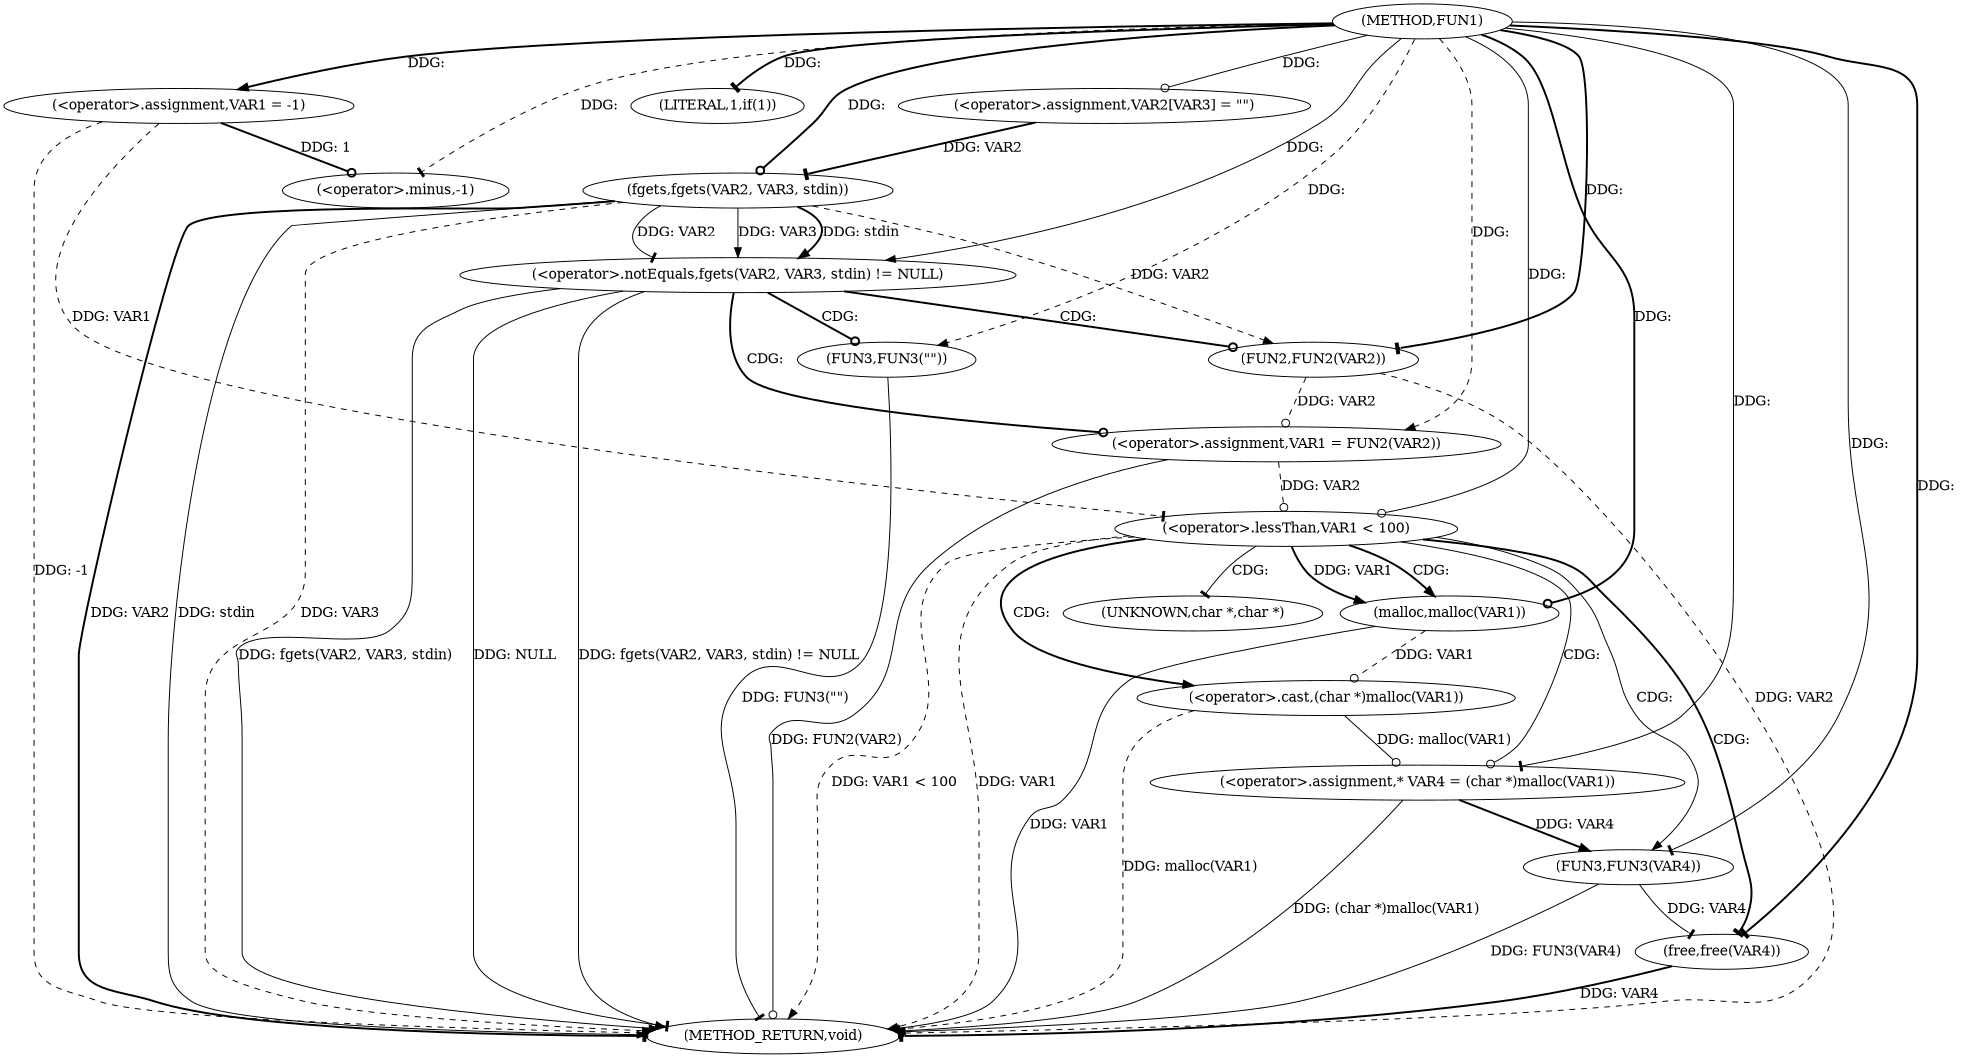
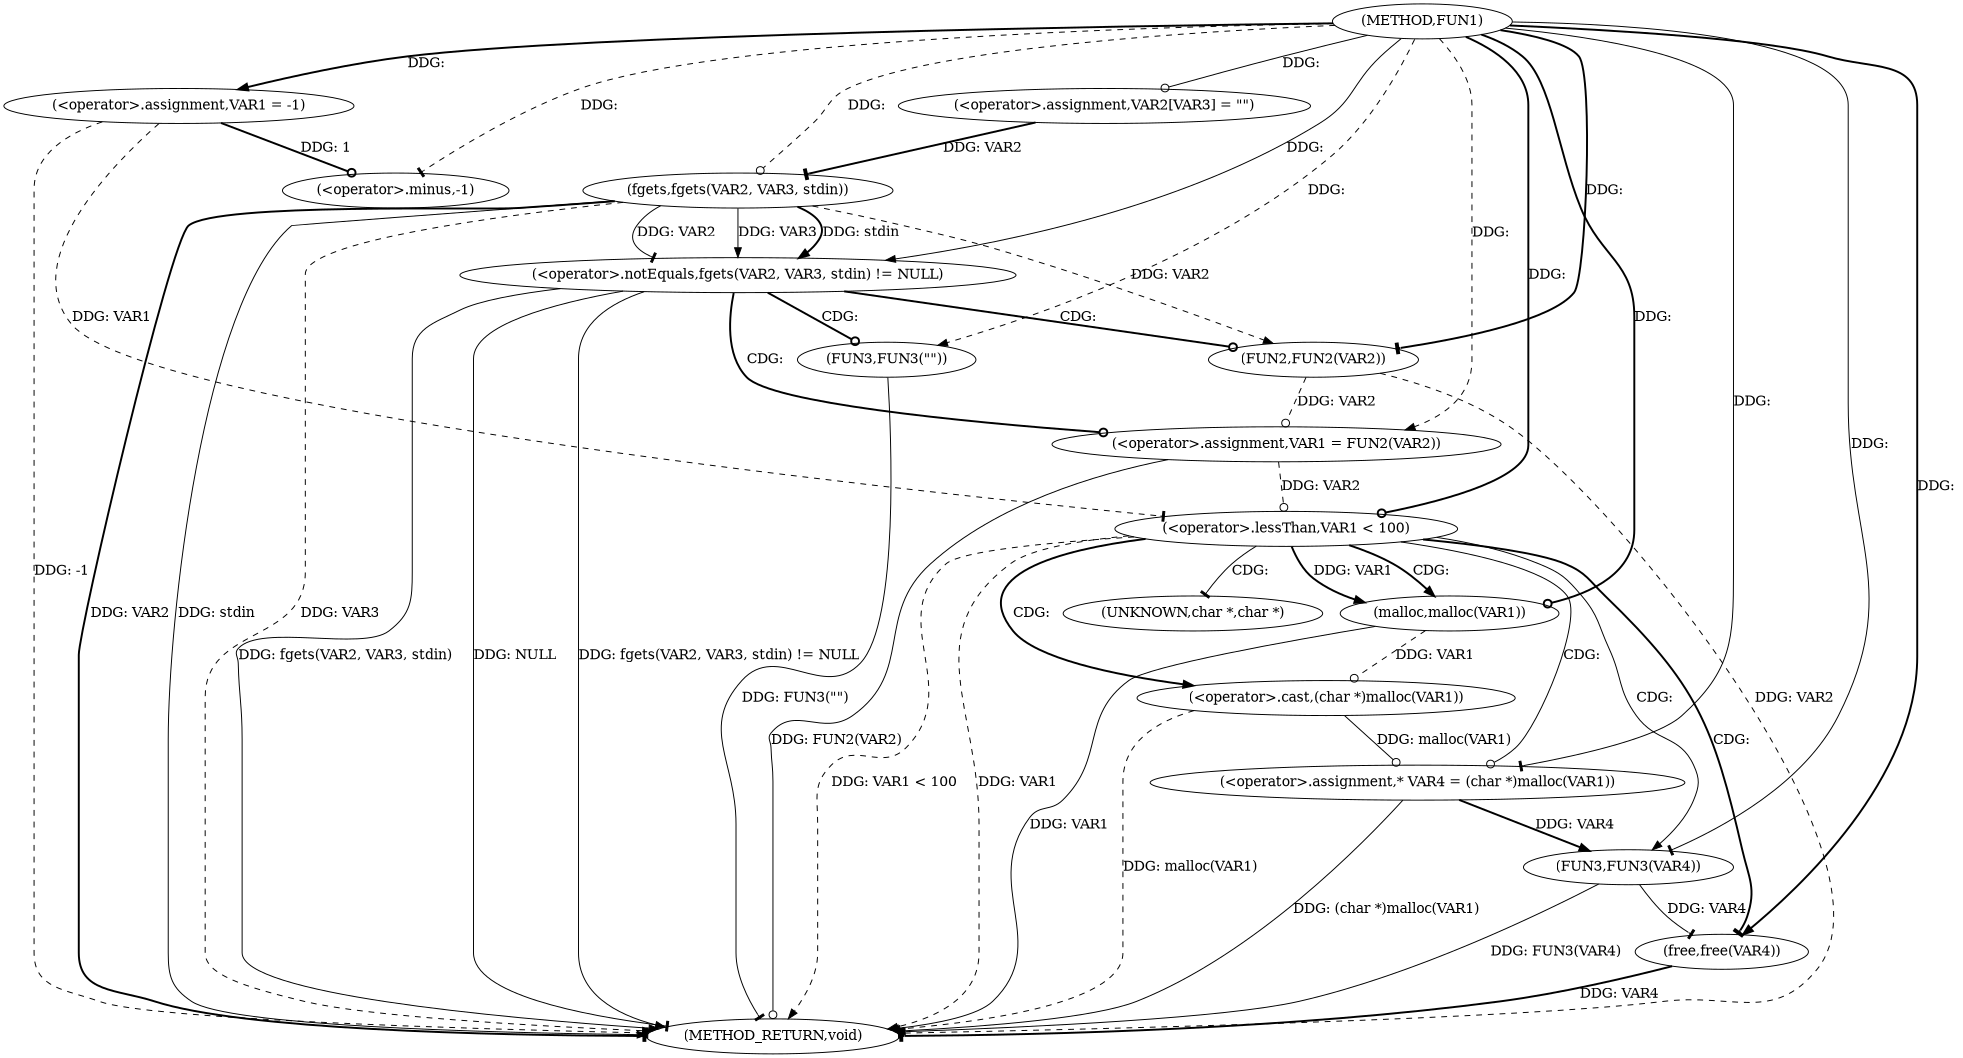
edge "(METHOD,FUN1)" -> "(fgets,fgets(VAR2, VAR3, stdin))": style bold -> dashed
node "(LITERAL,1,if(1))": removed
edge "(METHOD,FUN1)" -> "(<operator>.lessThan,VAR1 < 100)": style solid -> bold
edge "(METHOD,FUN1)" -> "(free,free(VAR4))": arrowhead tee -> normal
